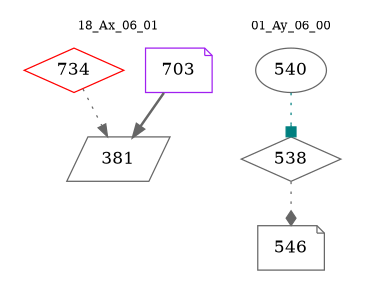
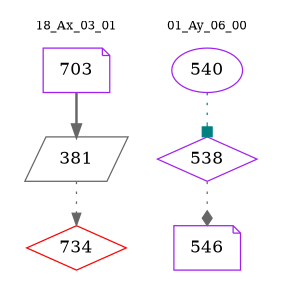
cluster "18_Ax_06_01": label "18_Ax_06_01" -> "18_Ax_03_01"
node "540": color gray40 -> purple
edge "734" -> "381": reversed
node "538": color gray40 -> purple
node "546": color gray40 -> purple
